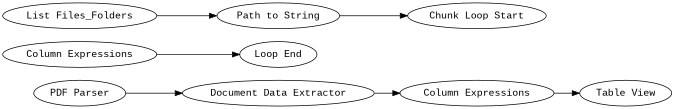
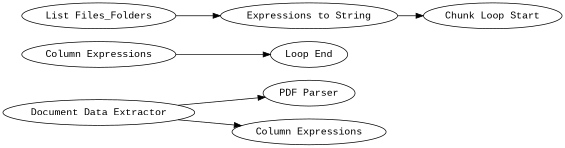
node "Path to String": label "Path to String" -> "Expressions to String"
edge "PDF Parser" -> "Document Data Extractor": reversed
node "Table View": removed
